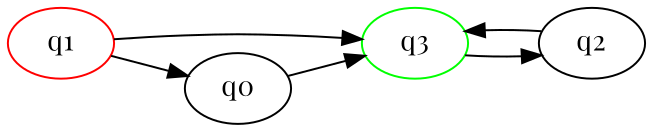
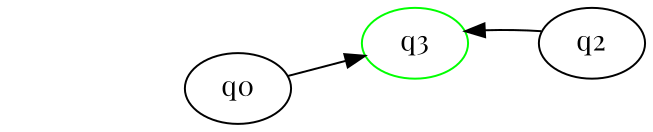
node "q1": removed
edge "q3" -> "q2": removed
